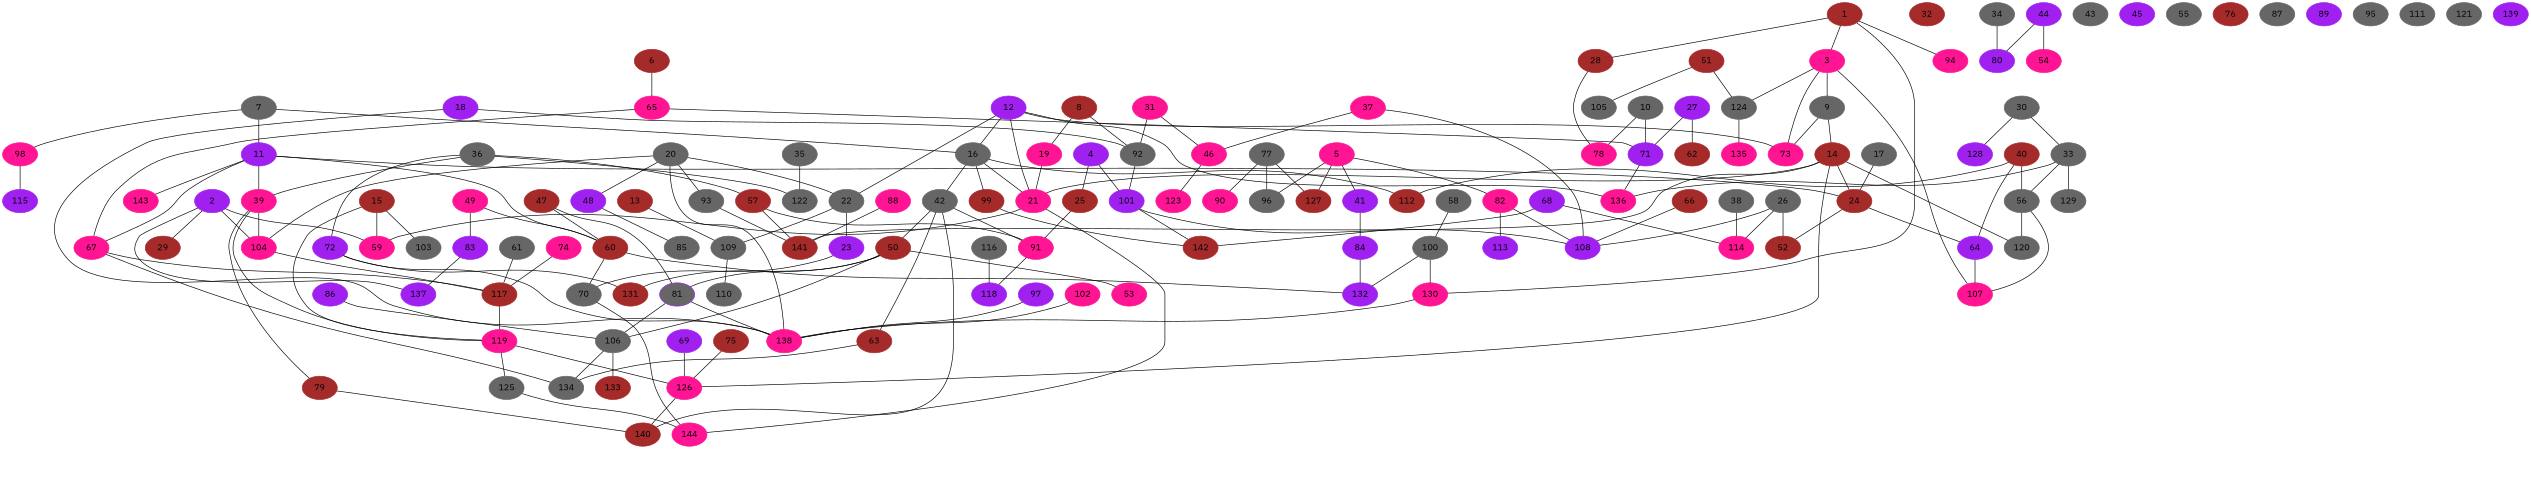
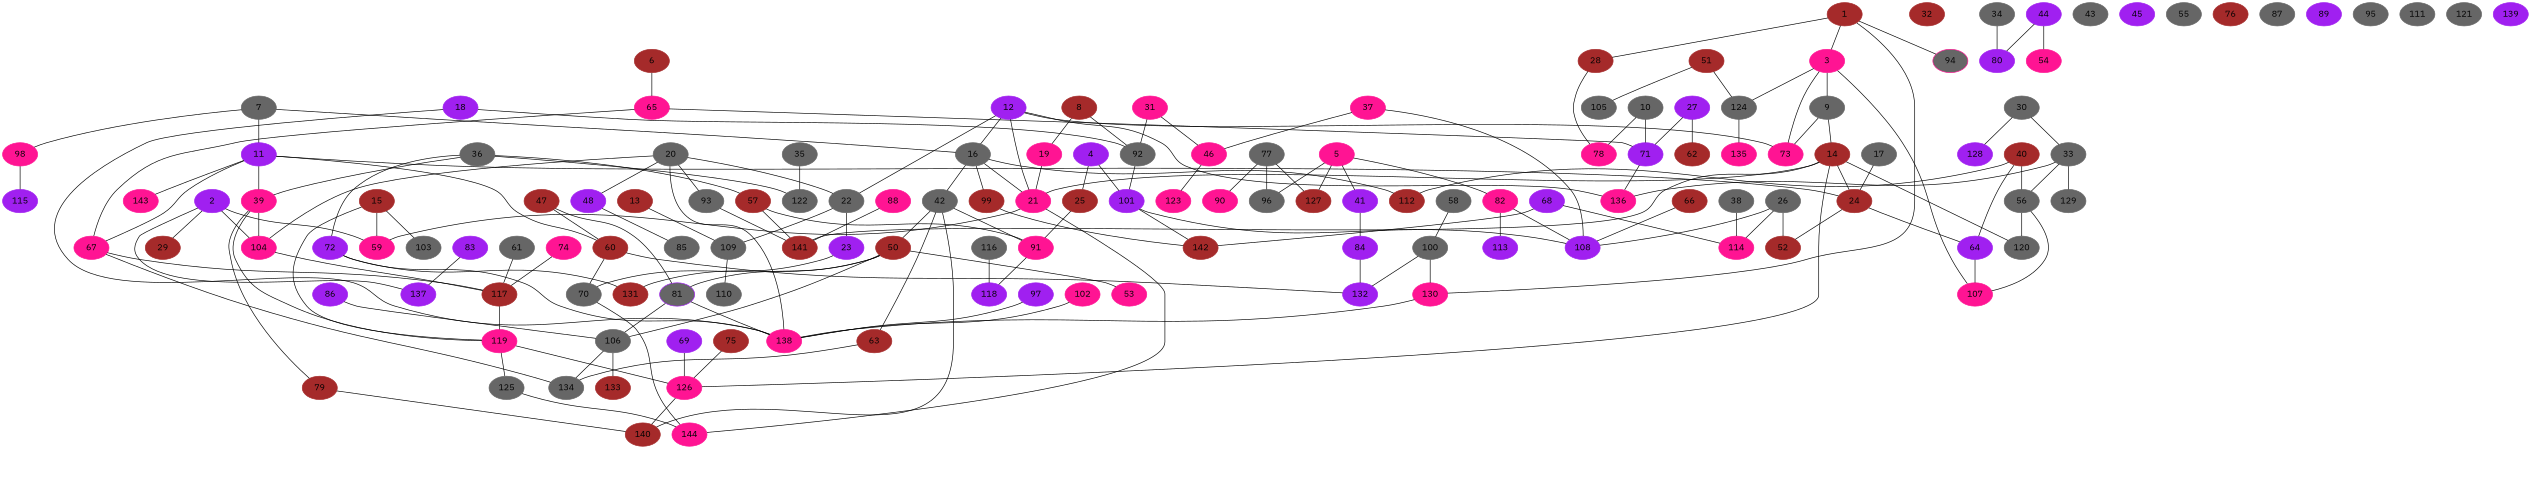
node "94": fillcolor deeppink -> gray40
node "49": removed
